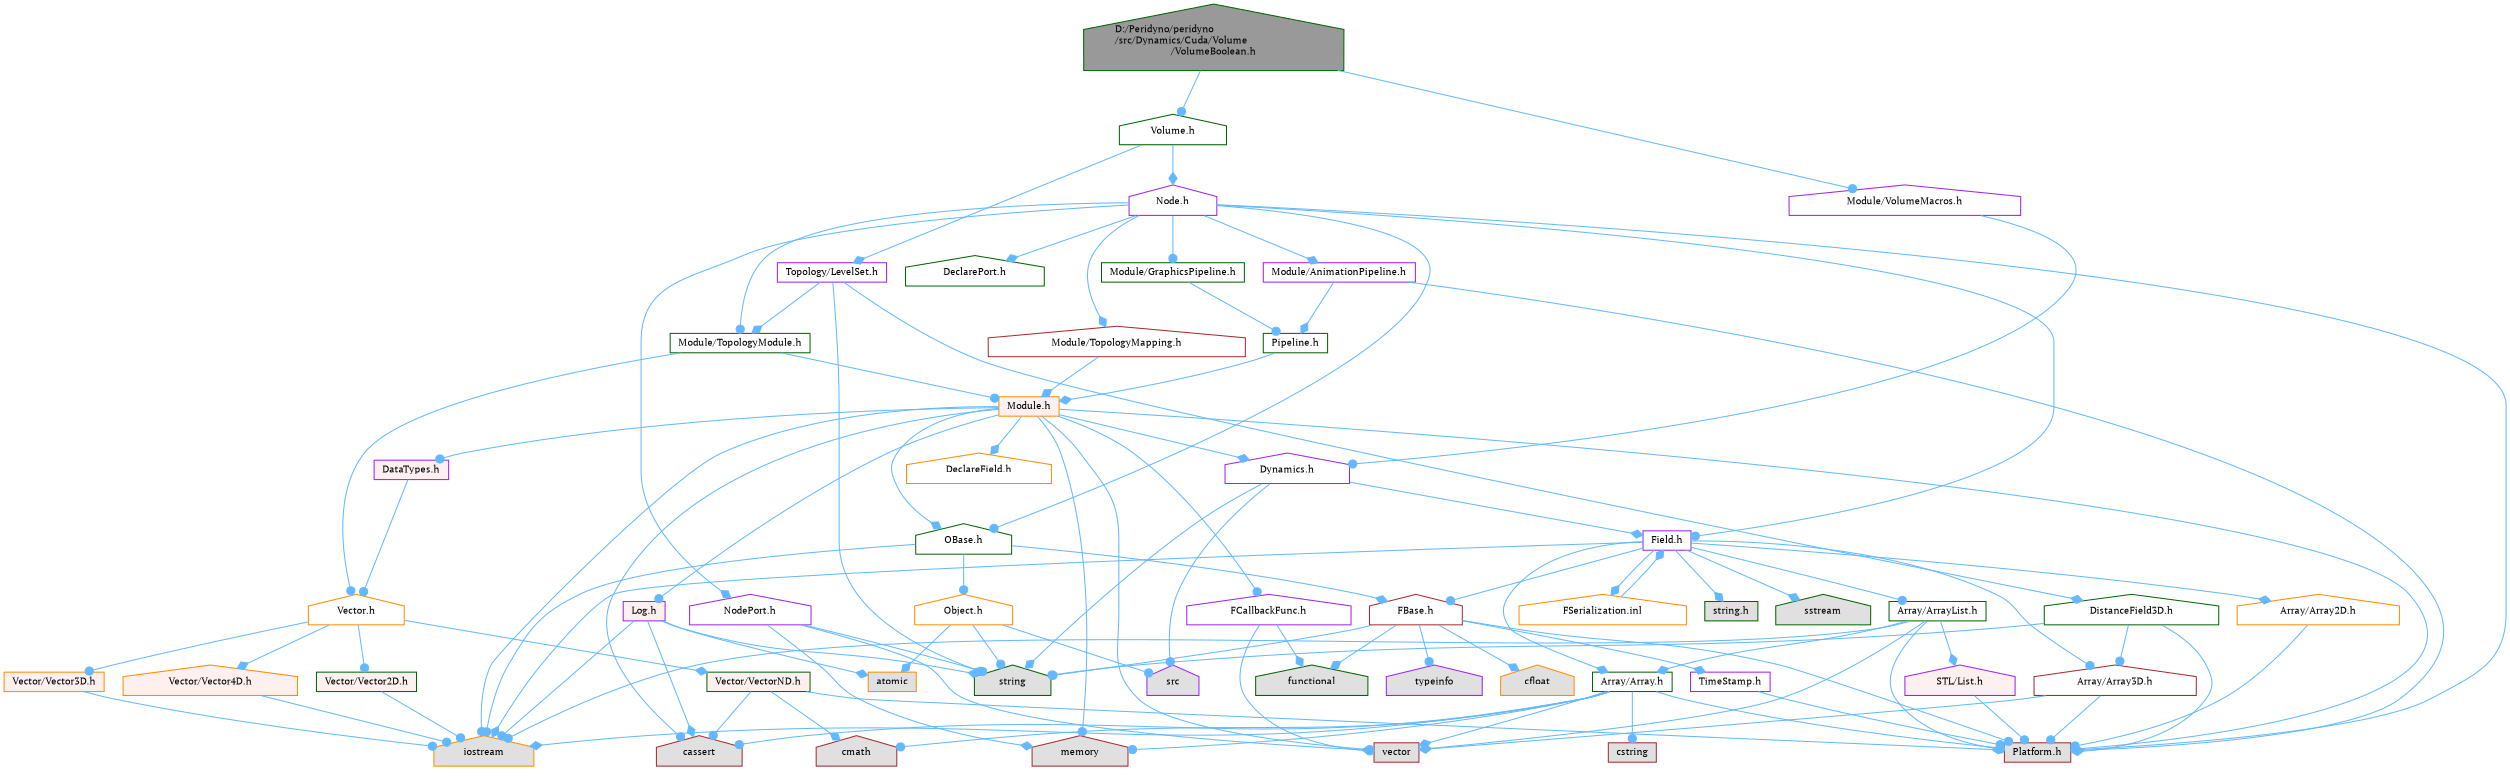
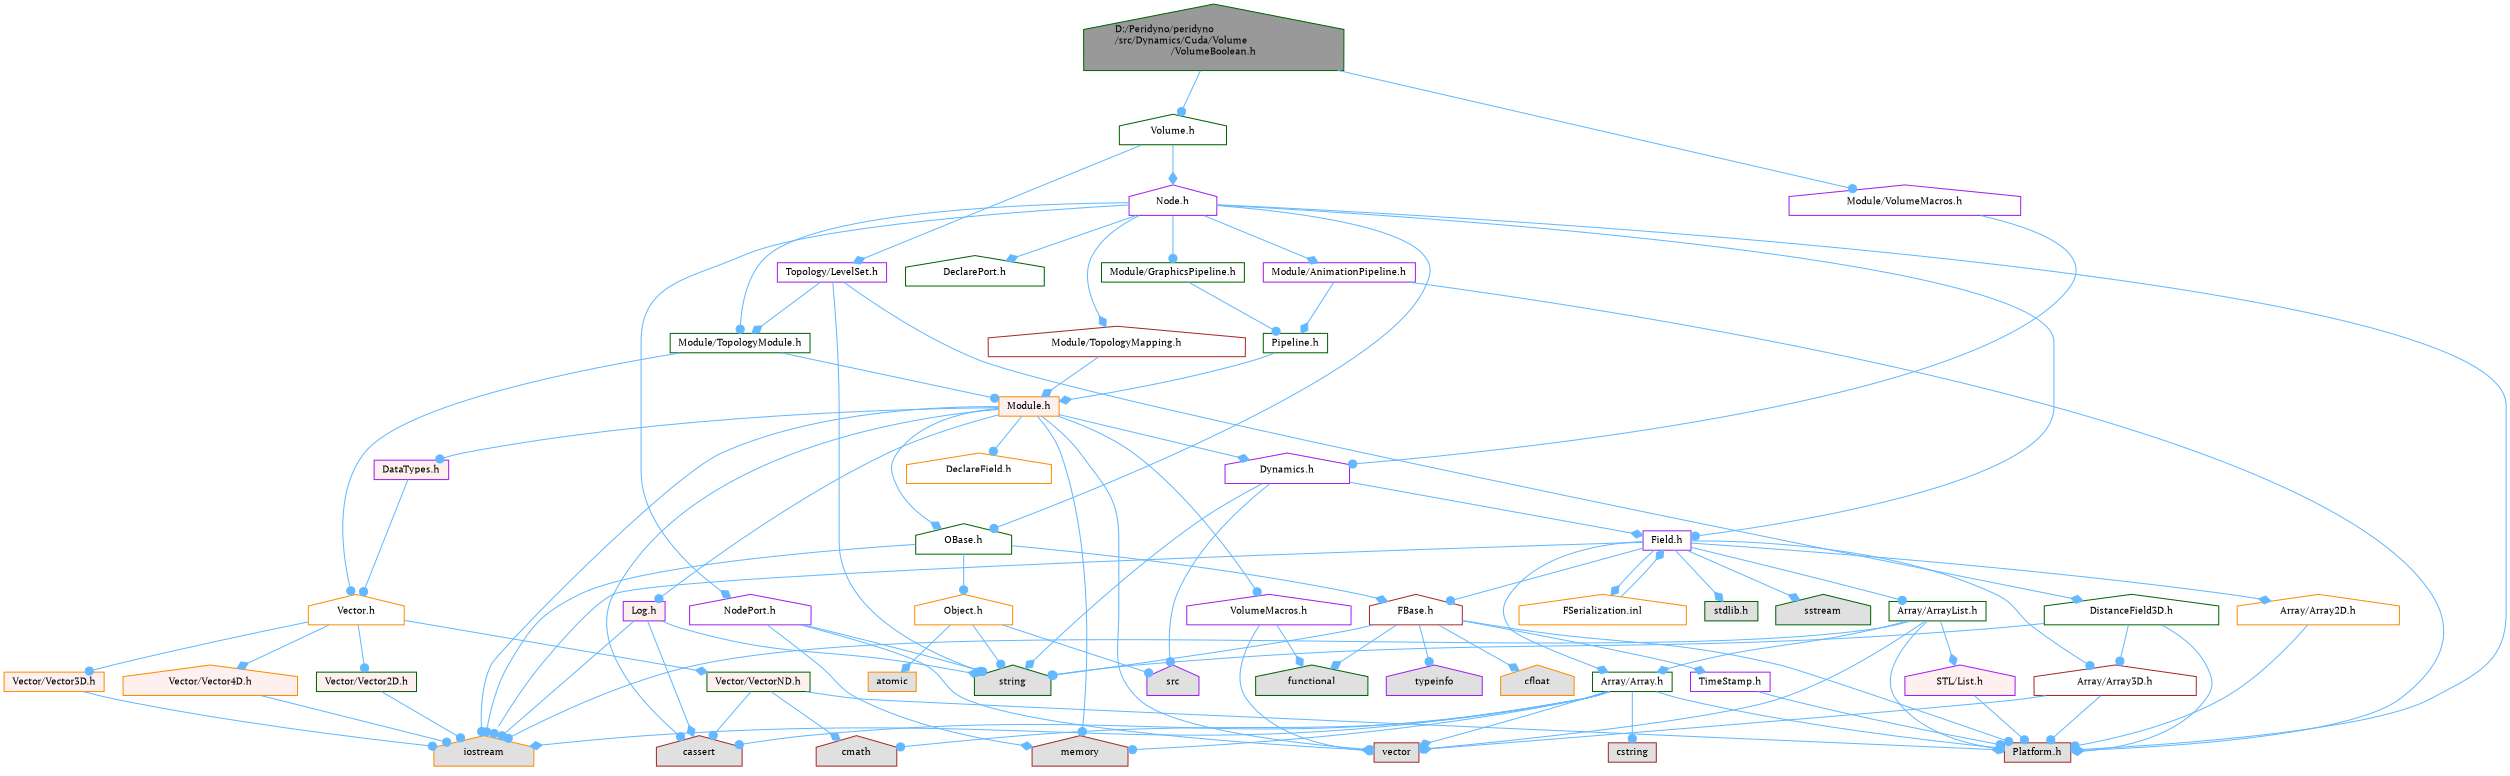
edge "Module.h" -> "DeclareField.h": arrowhead diamond -> dot
edge "Module.h" -> "Platform.h": removed
edge "Field.h" -> "iostream": arrowhead diamond -> dot
node "FCallbackFunc.h": label "FCallbackFunc.h" -> "VolumeMacros.h"
node "string.h": label "string.h" -> "stdlib.h"
edge "Log.h" -> "atomic": removed
edge "Array/ArrayList.h" -> "vector": arrowhead diamond -> dot
